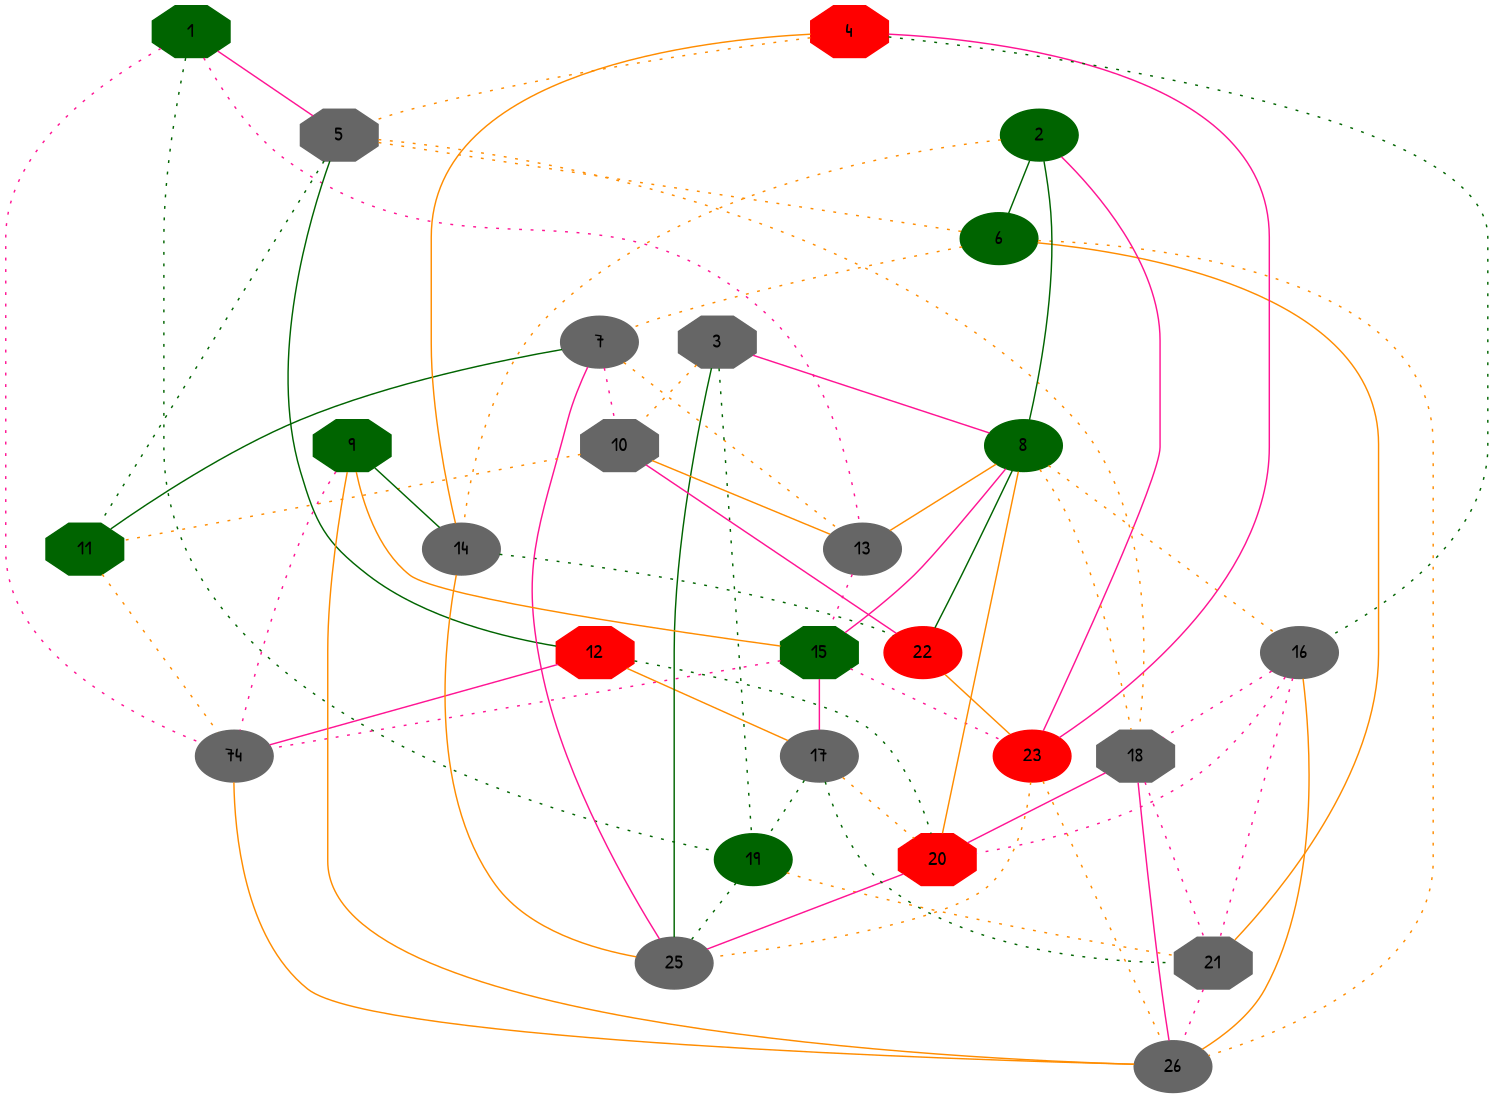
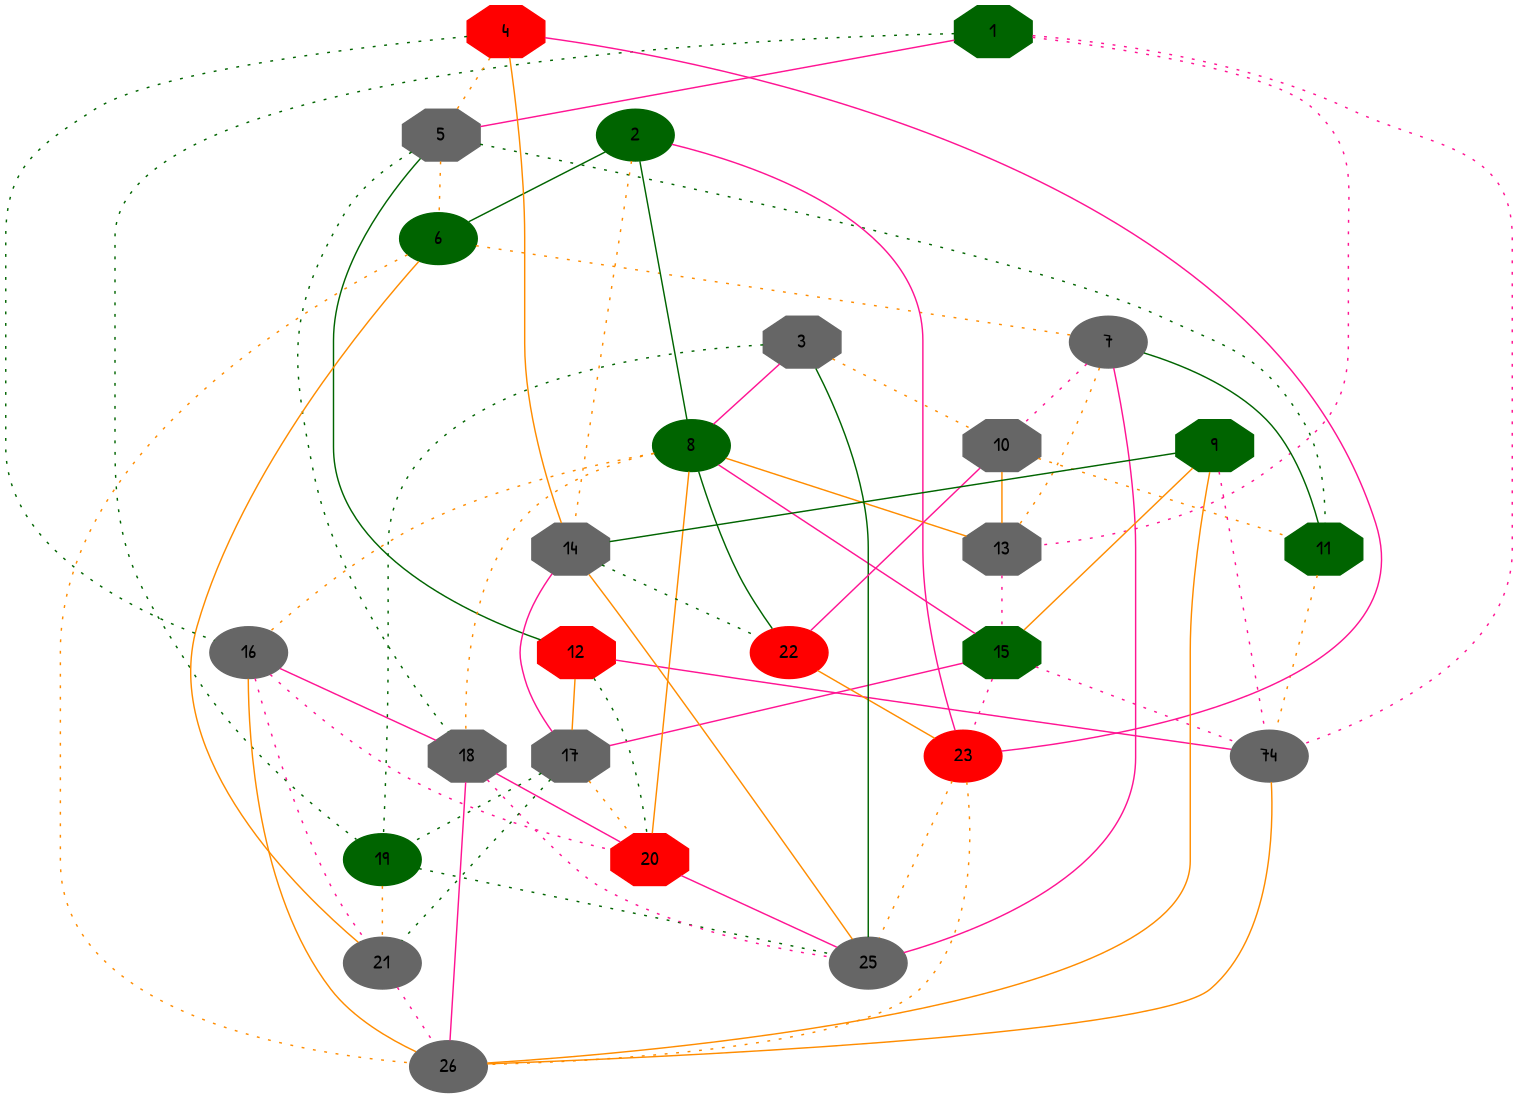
edge "5" -- "18": color darkorange -> darkgreen
node "14": shape ellipse -> octagon
node "13": shape ellipse -> octagon
edge "14" -- "17": added
edge "16" -- "18": style dotted -> solid
node "17": shape ellipse -> octagon
edge "18" -- "21": now "18" -- "25"
node "21": shape octagon -> ellipse
